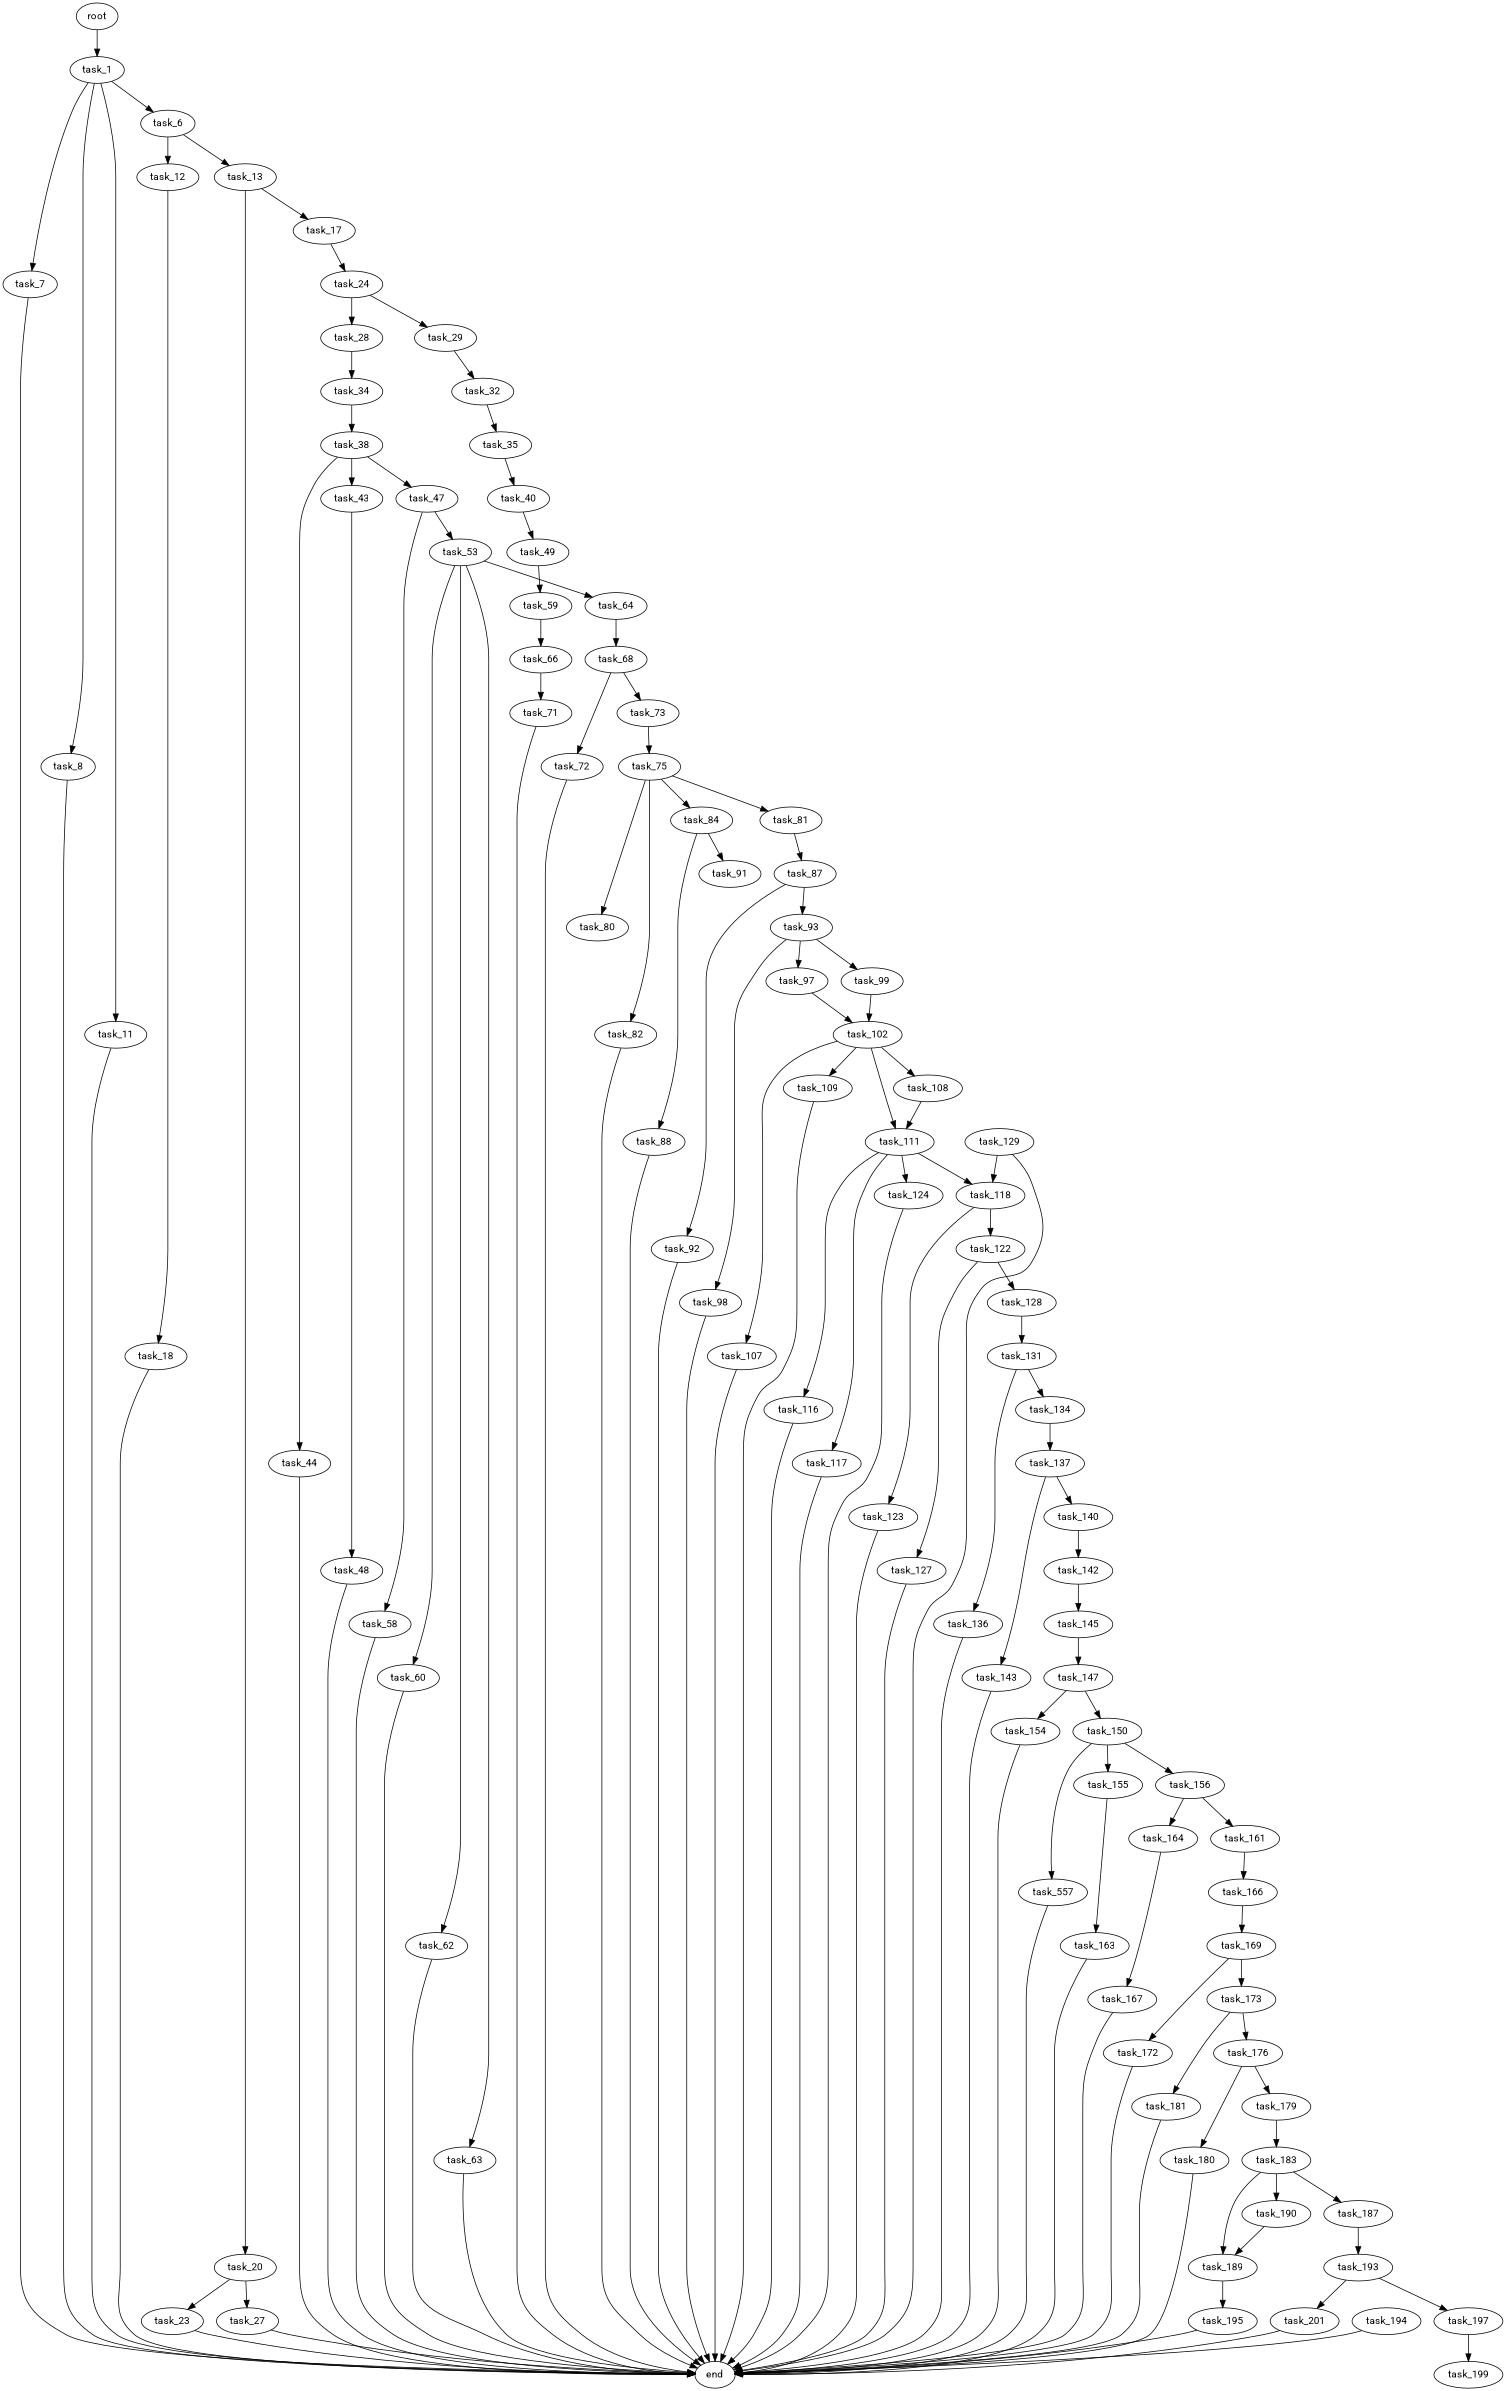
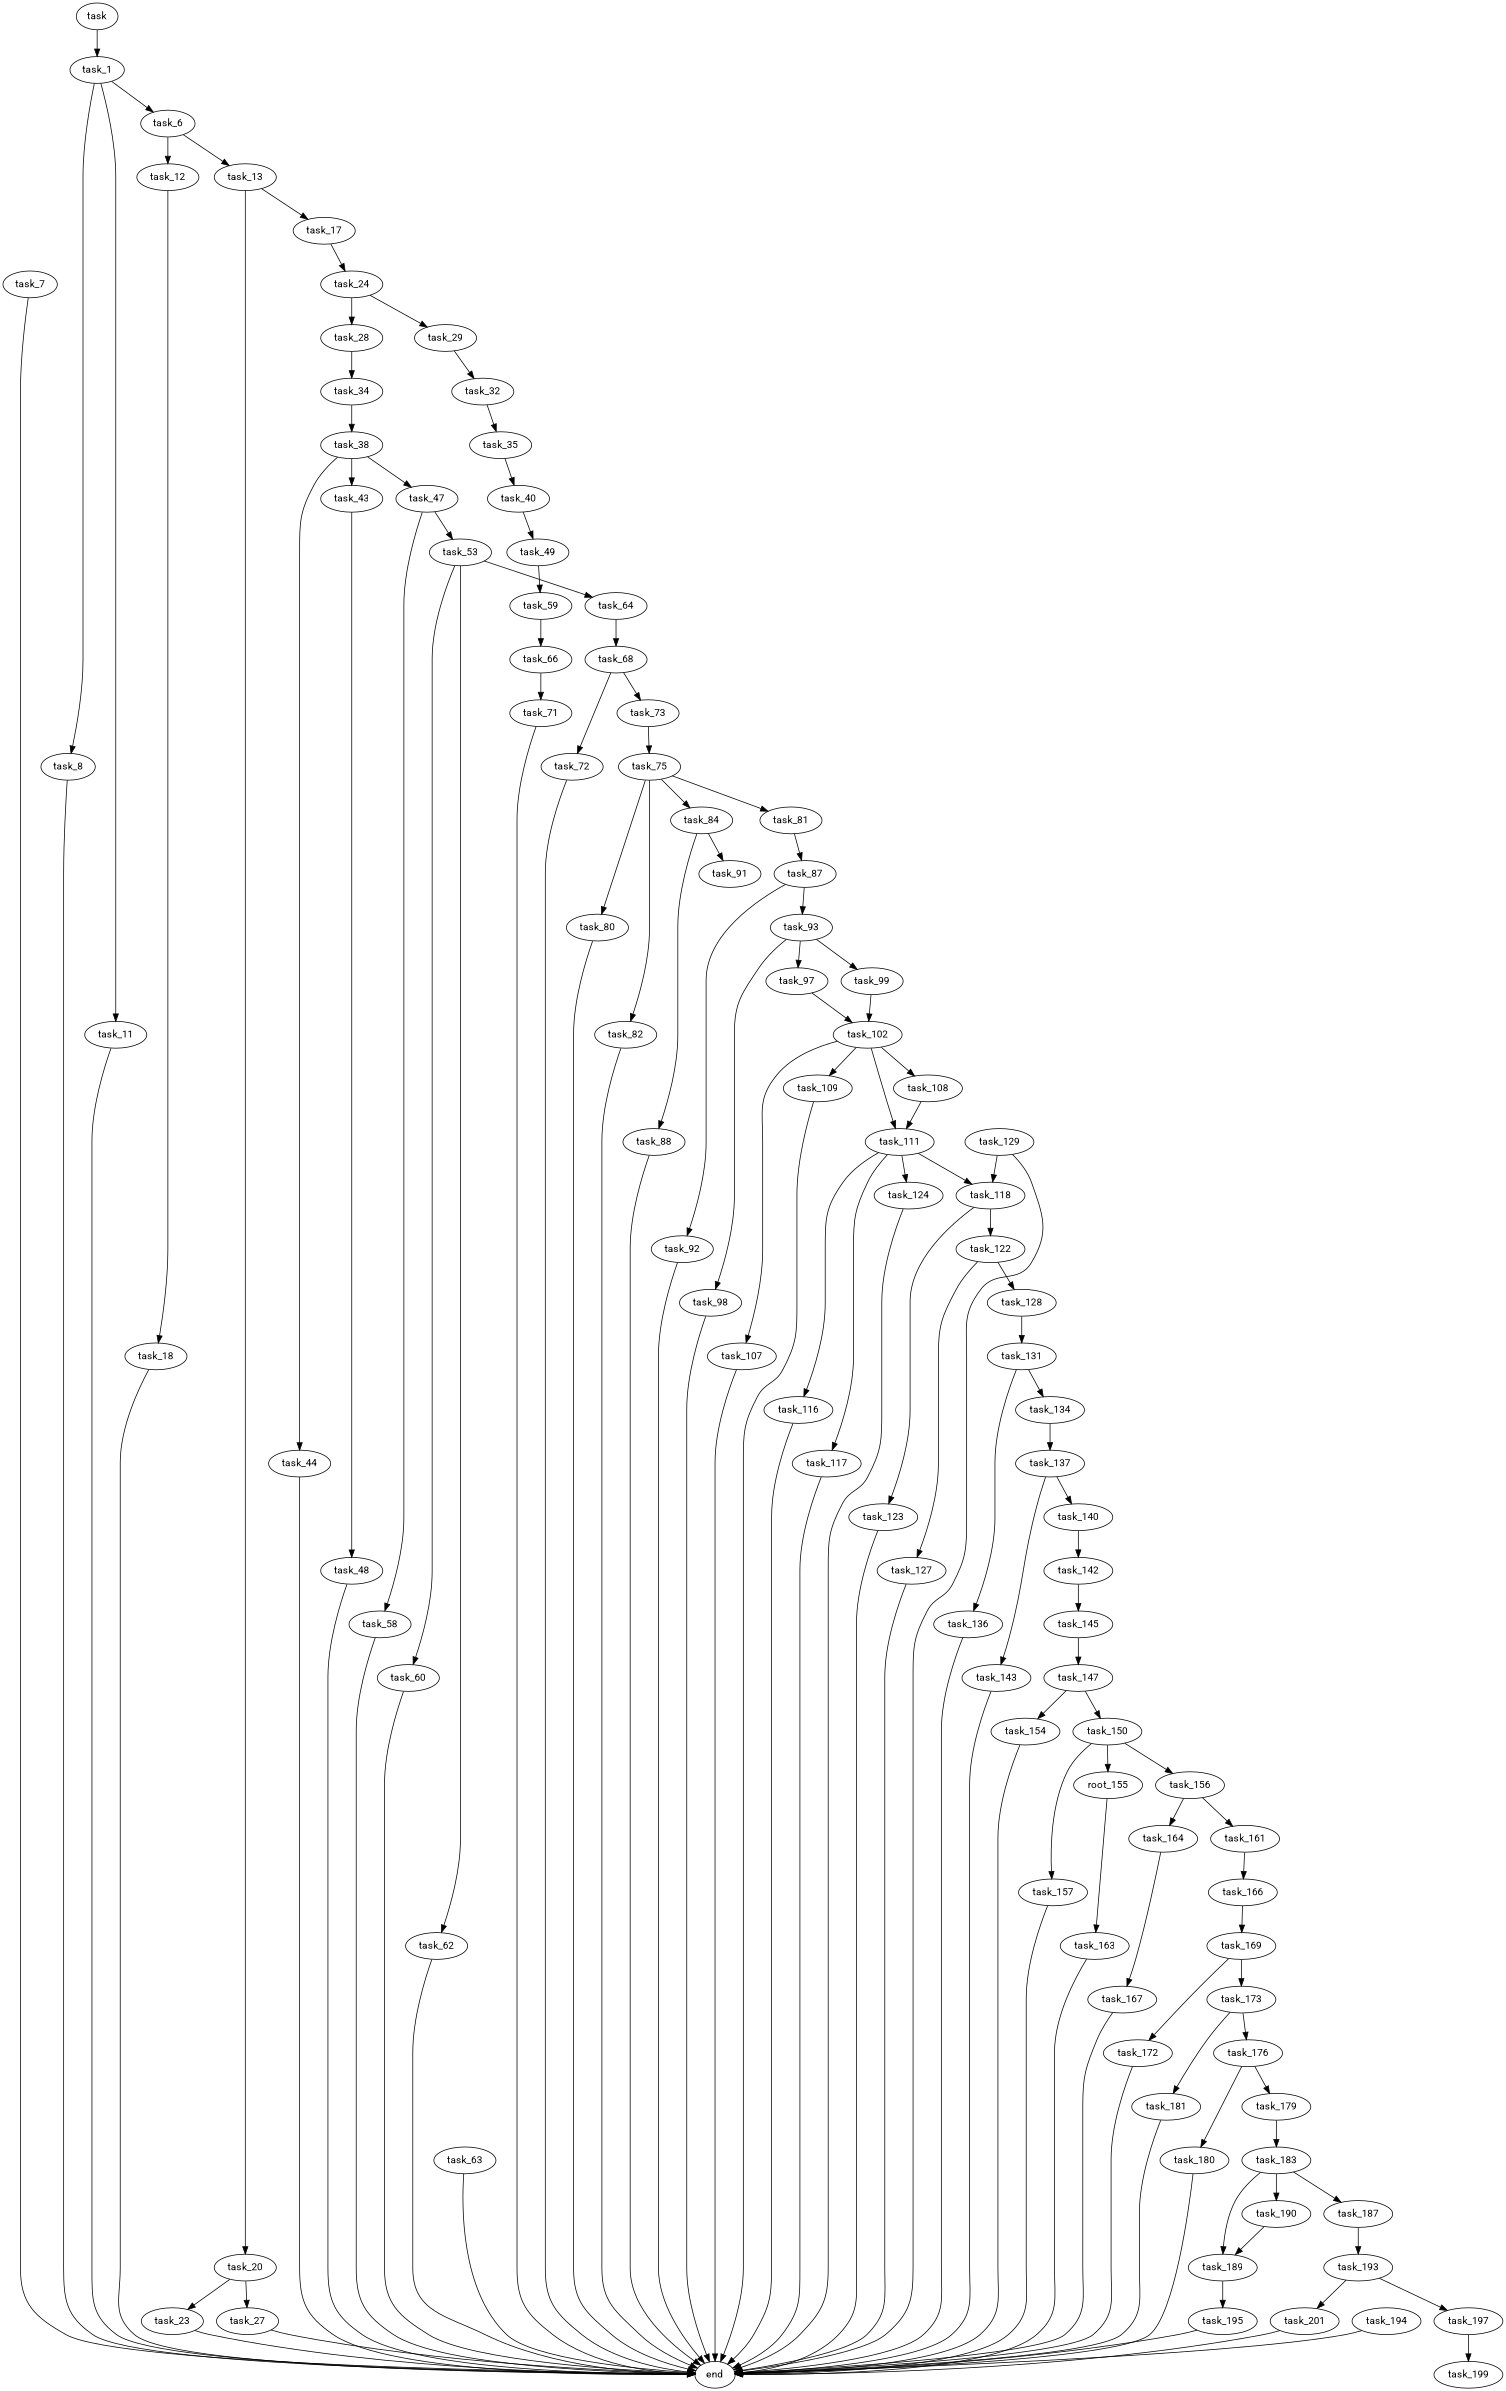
node "root": label "root" -> "task"
edge "task_1" -> "task_7": removed
edge "task_53" -> "task_63": removed
edge "task_80" -> "end": added
node "task_155": label "task_155" -> "root_155"
node "task_557": label "task_557" -> "task_157"
